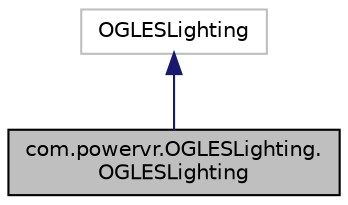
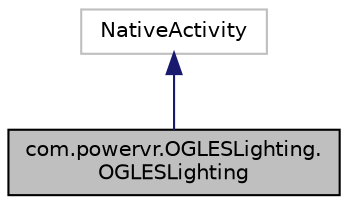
node "OGLESLighting": label "OGLESLighting" -> "NativeActivity"
